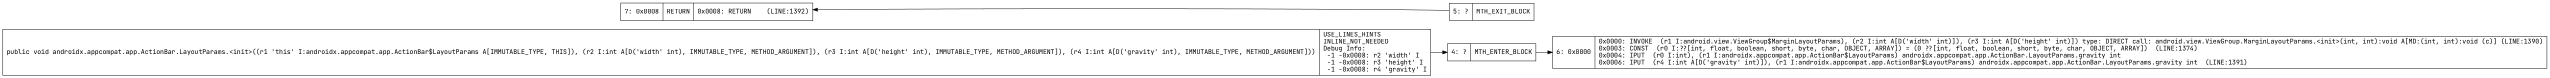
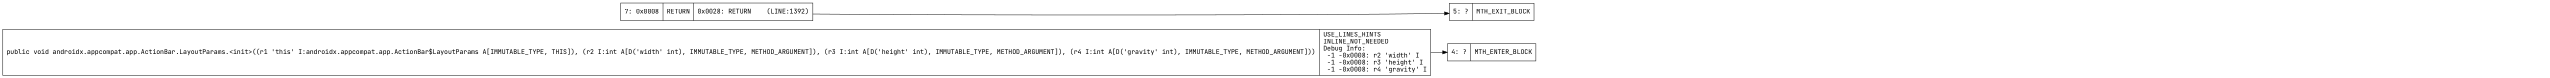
edge "5: ?" -> "7: 0x0008": reversed
node "7: 0x0008": text "0x0008: RETURN    (LINE:1392)" -> "0x0028: RETURN    (LINE:1392)"
node "6: 0x0000": removed
